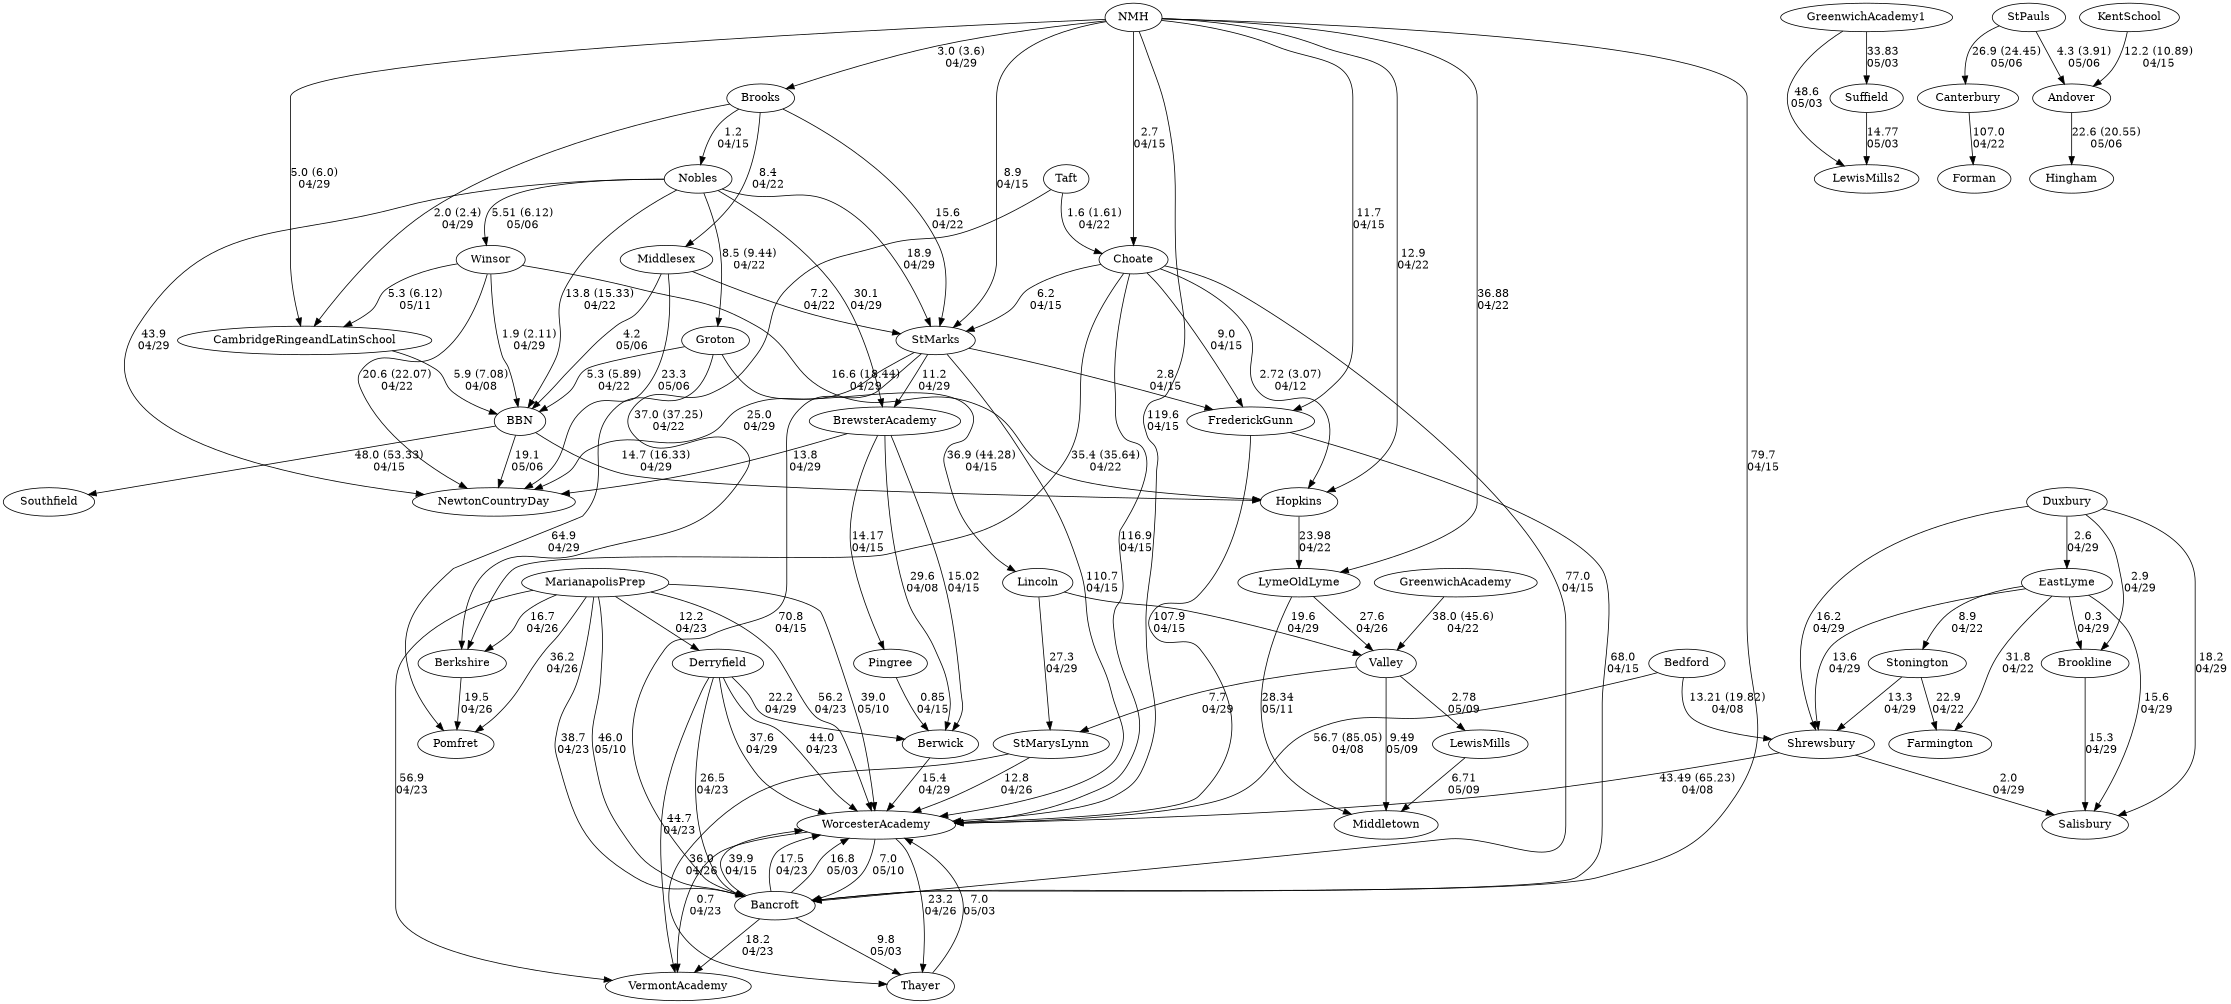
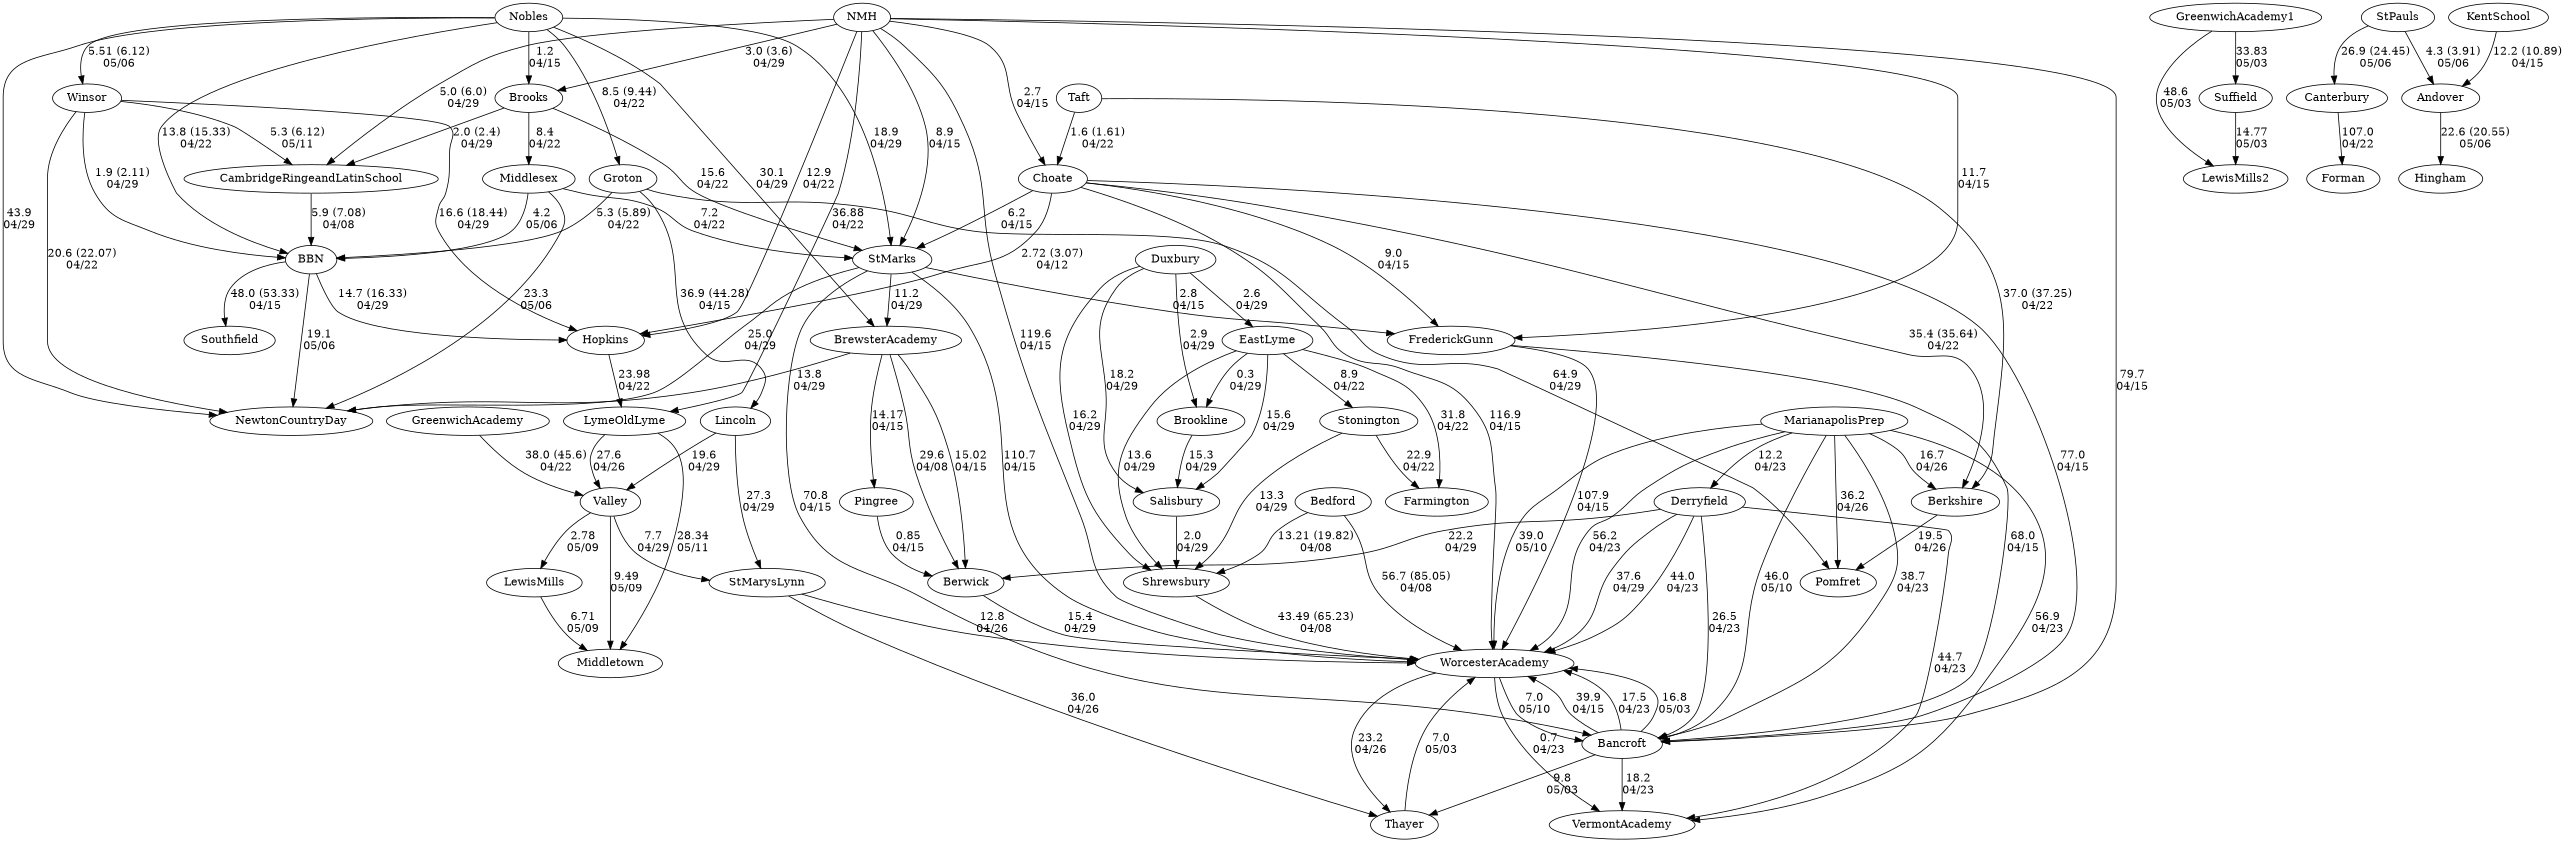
edge "Brooks" -> "Nobles": reversed
edge "Shrewsbury" -> "Salisbury": reversed
